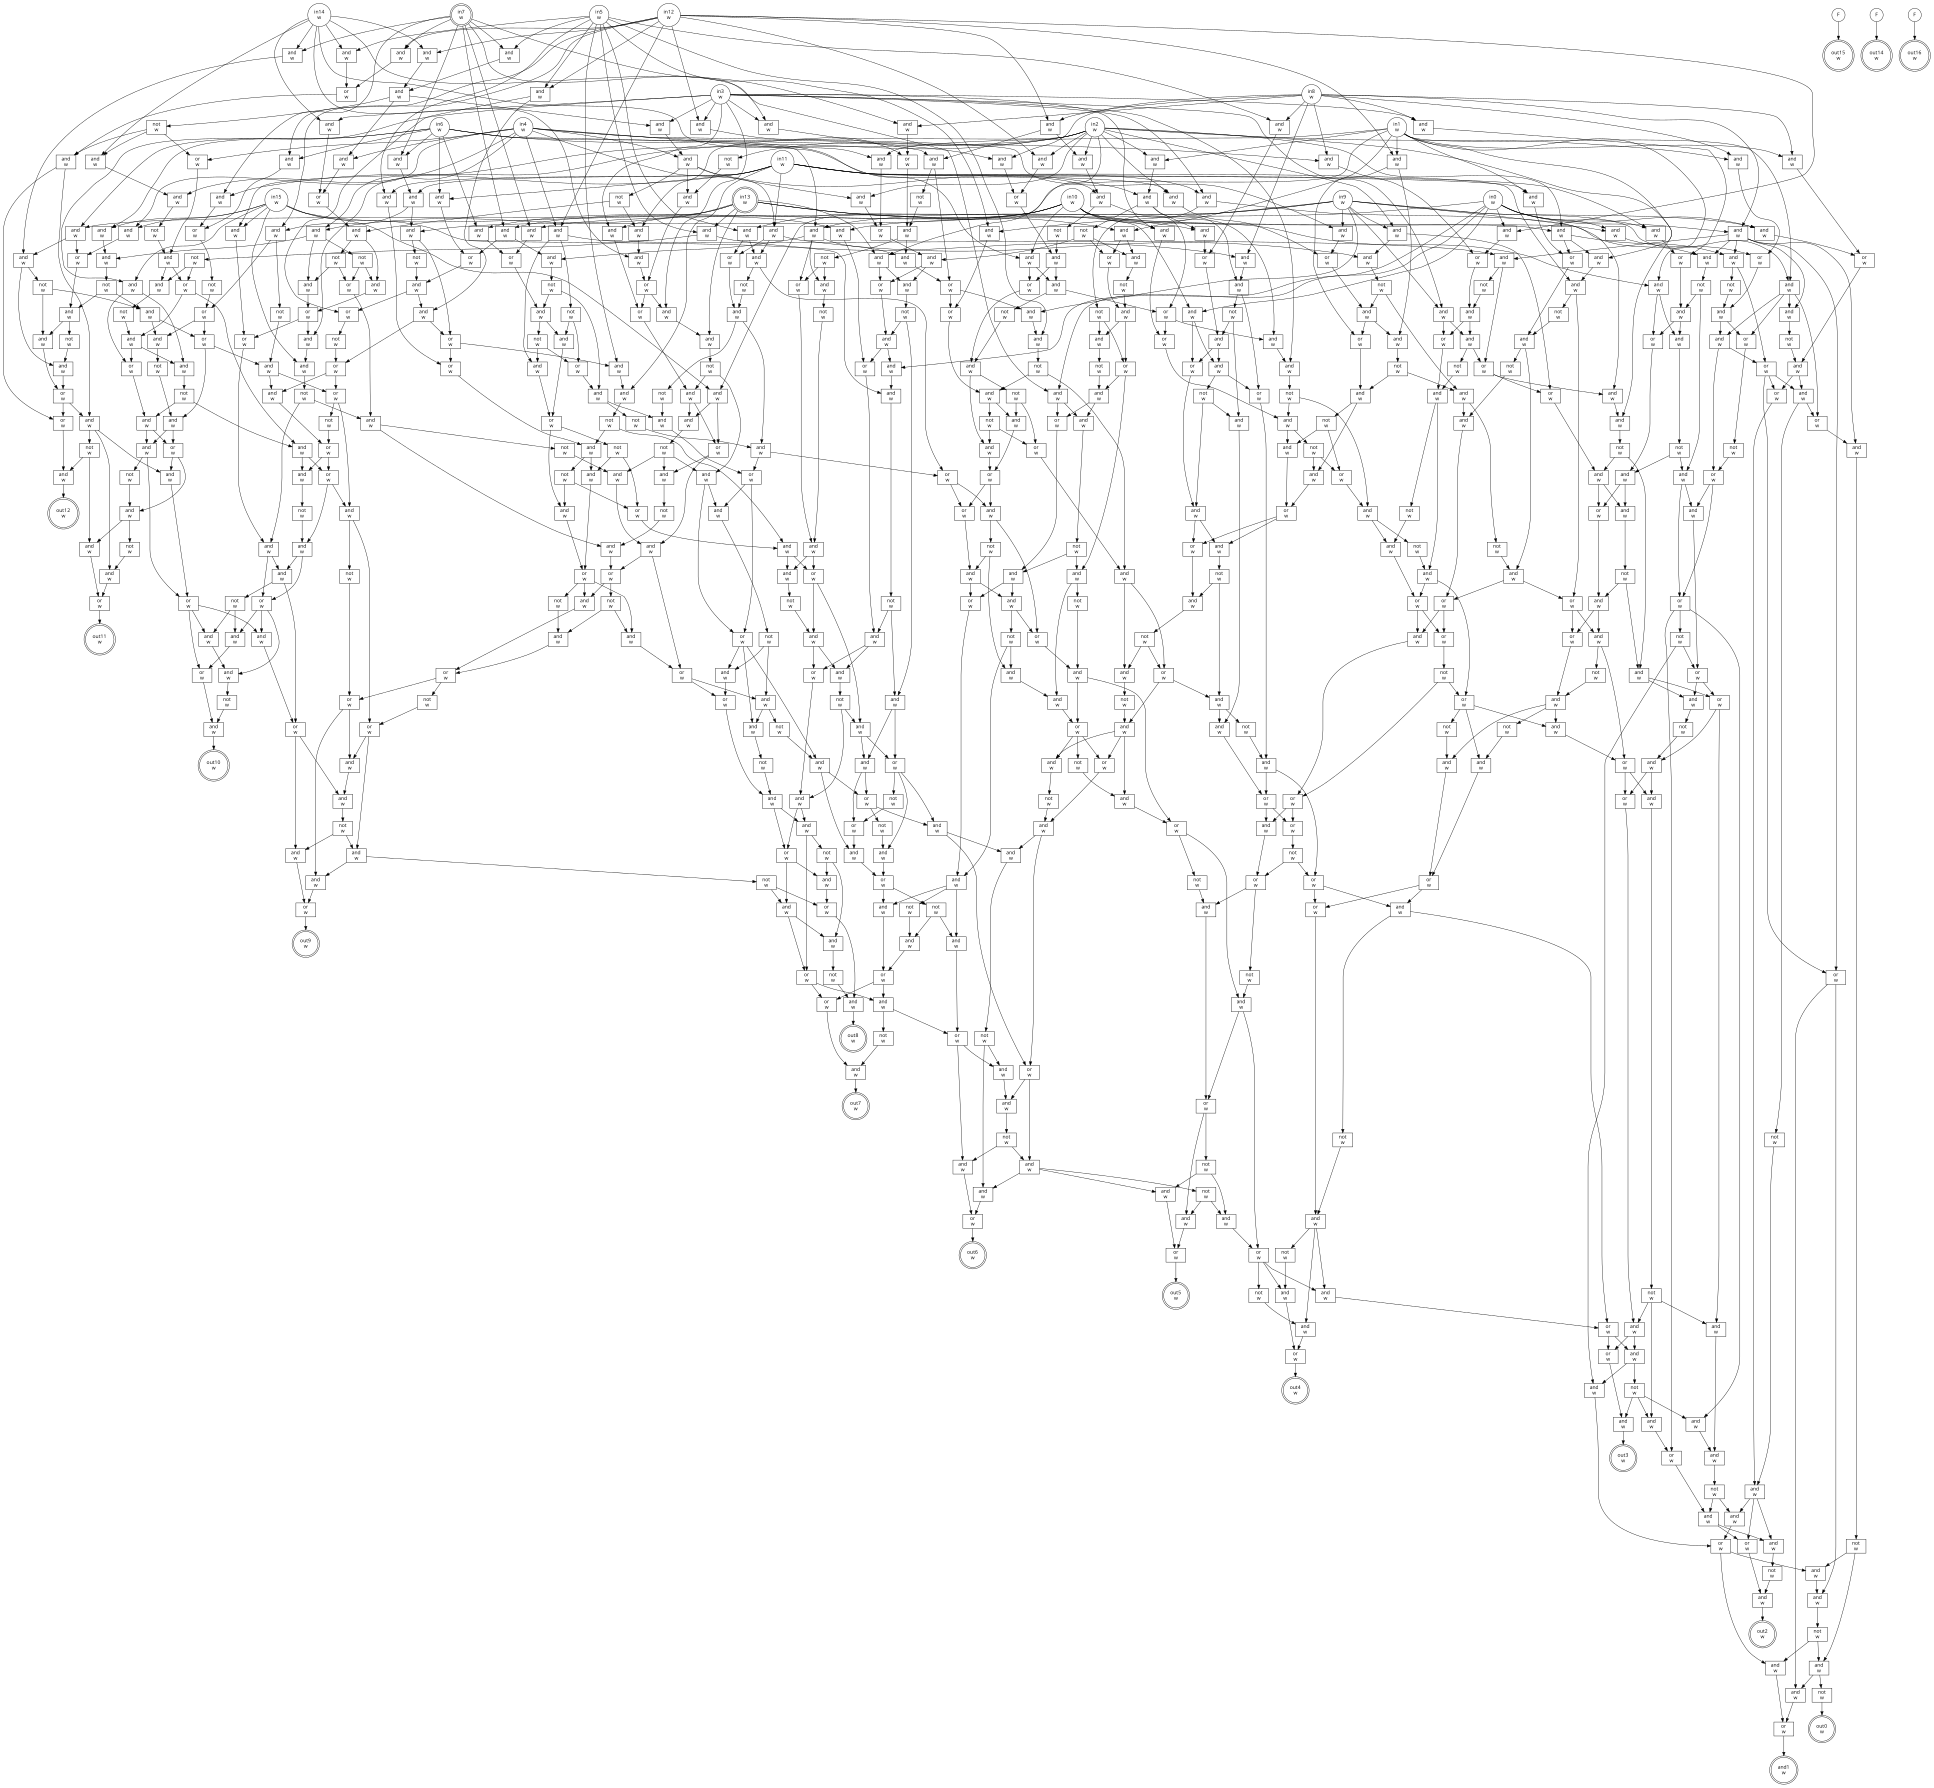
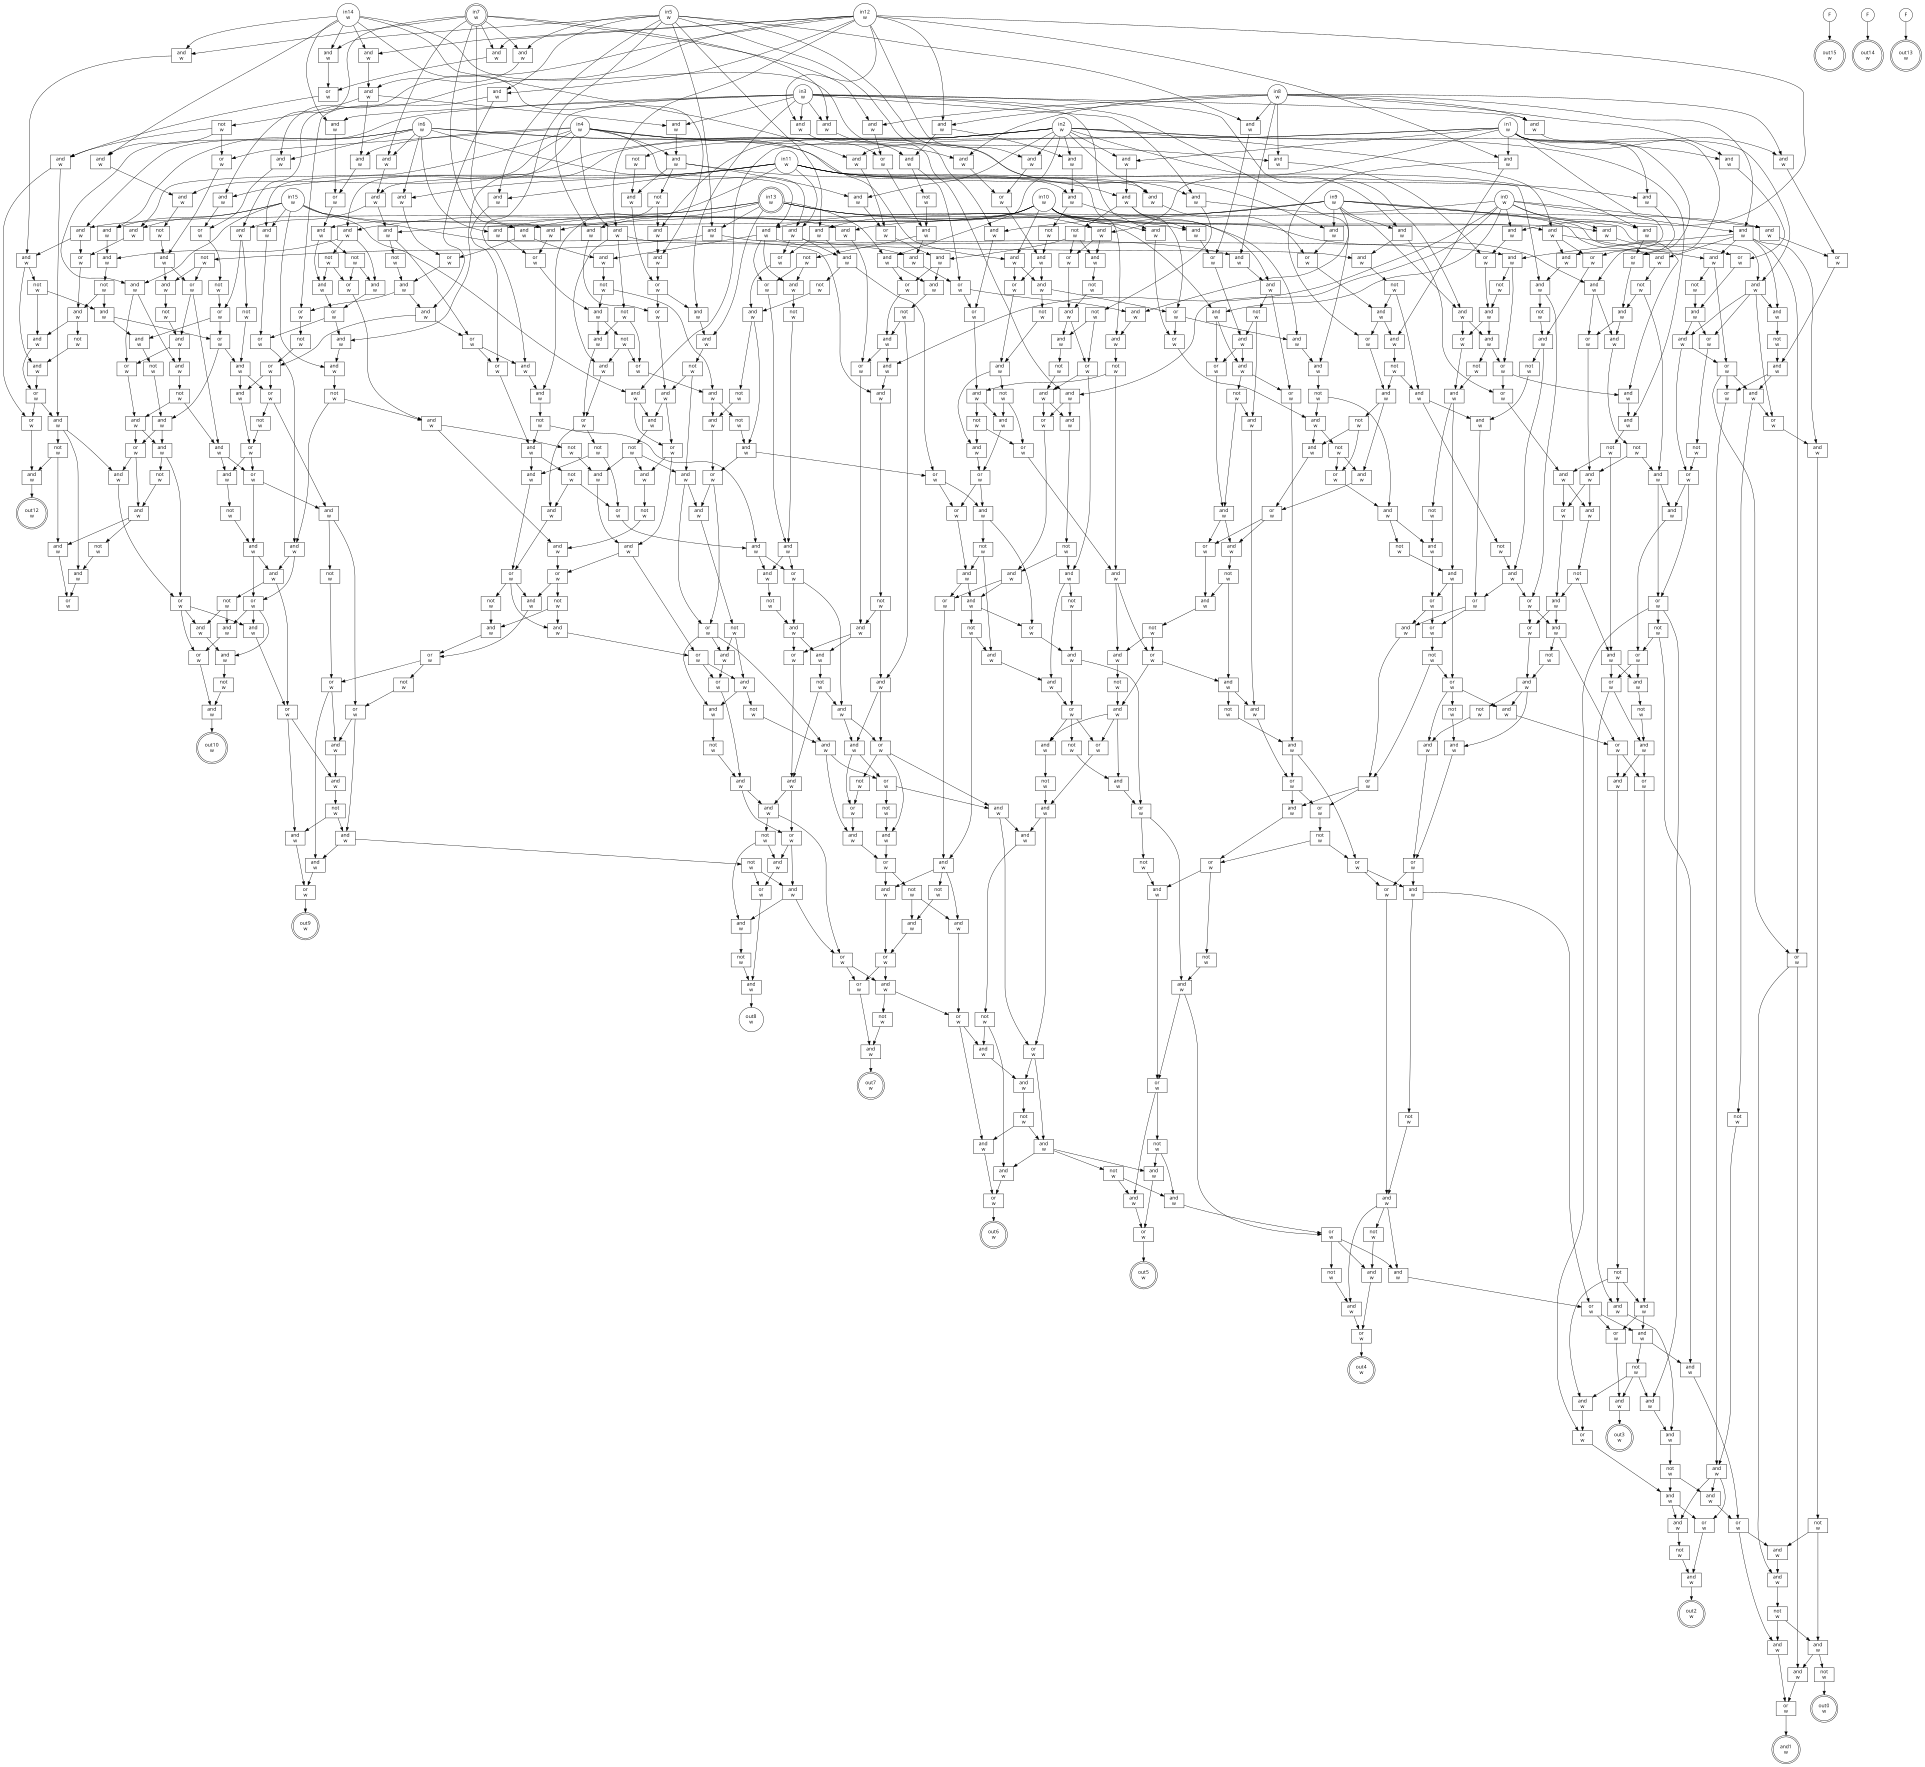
node "out16 w": label "out16 w" -> "out13 w"
node "out11 w": removed
node "out8 w": shape doublecircle -> circle
